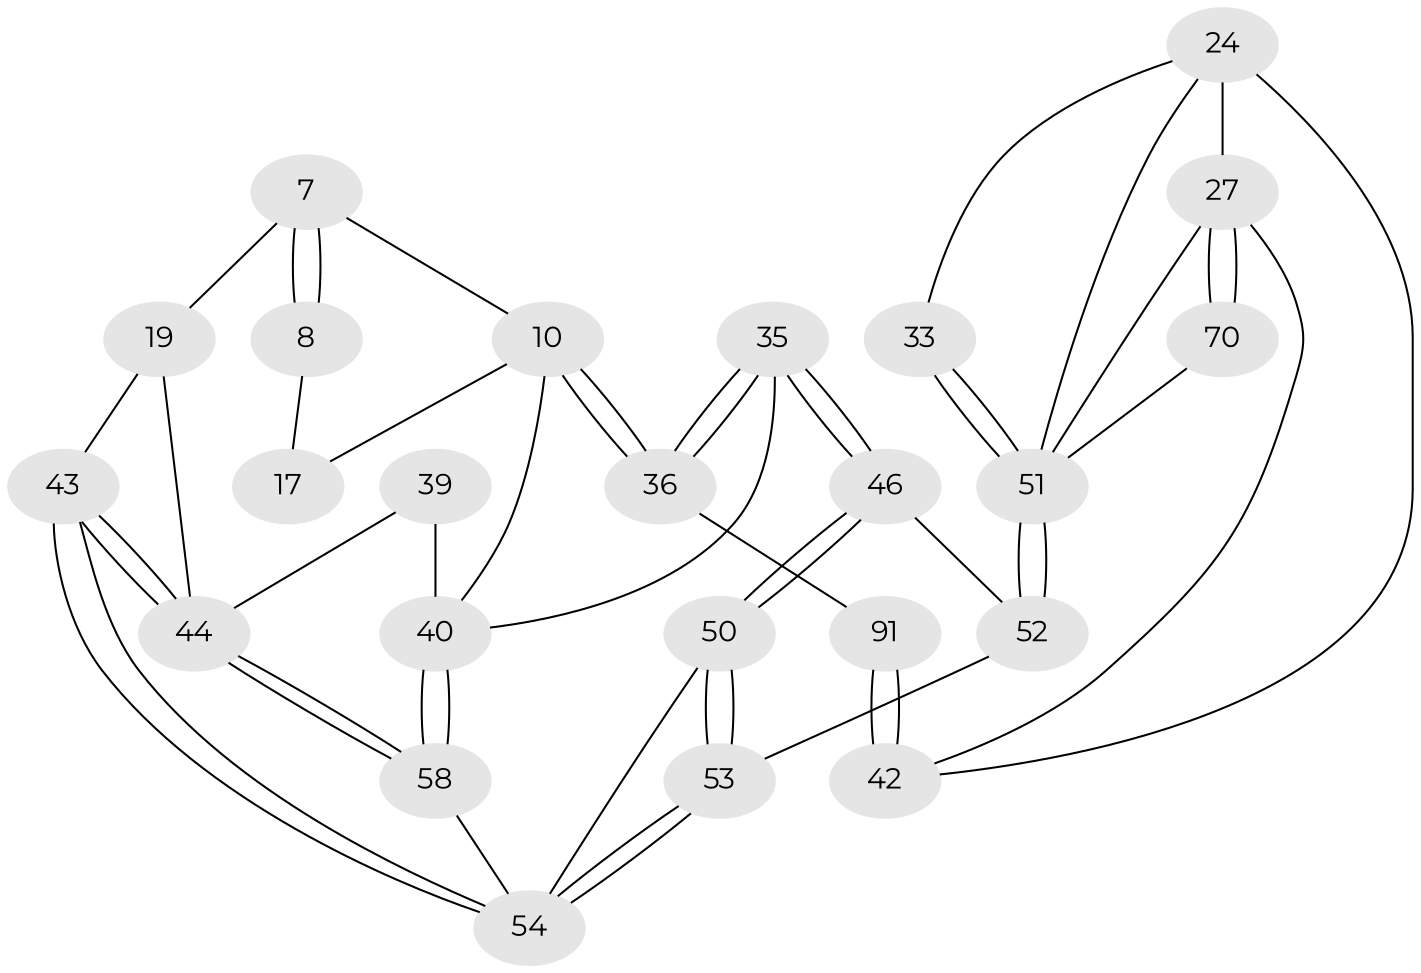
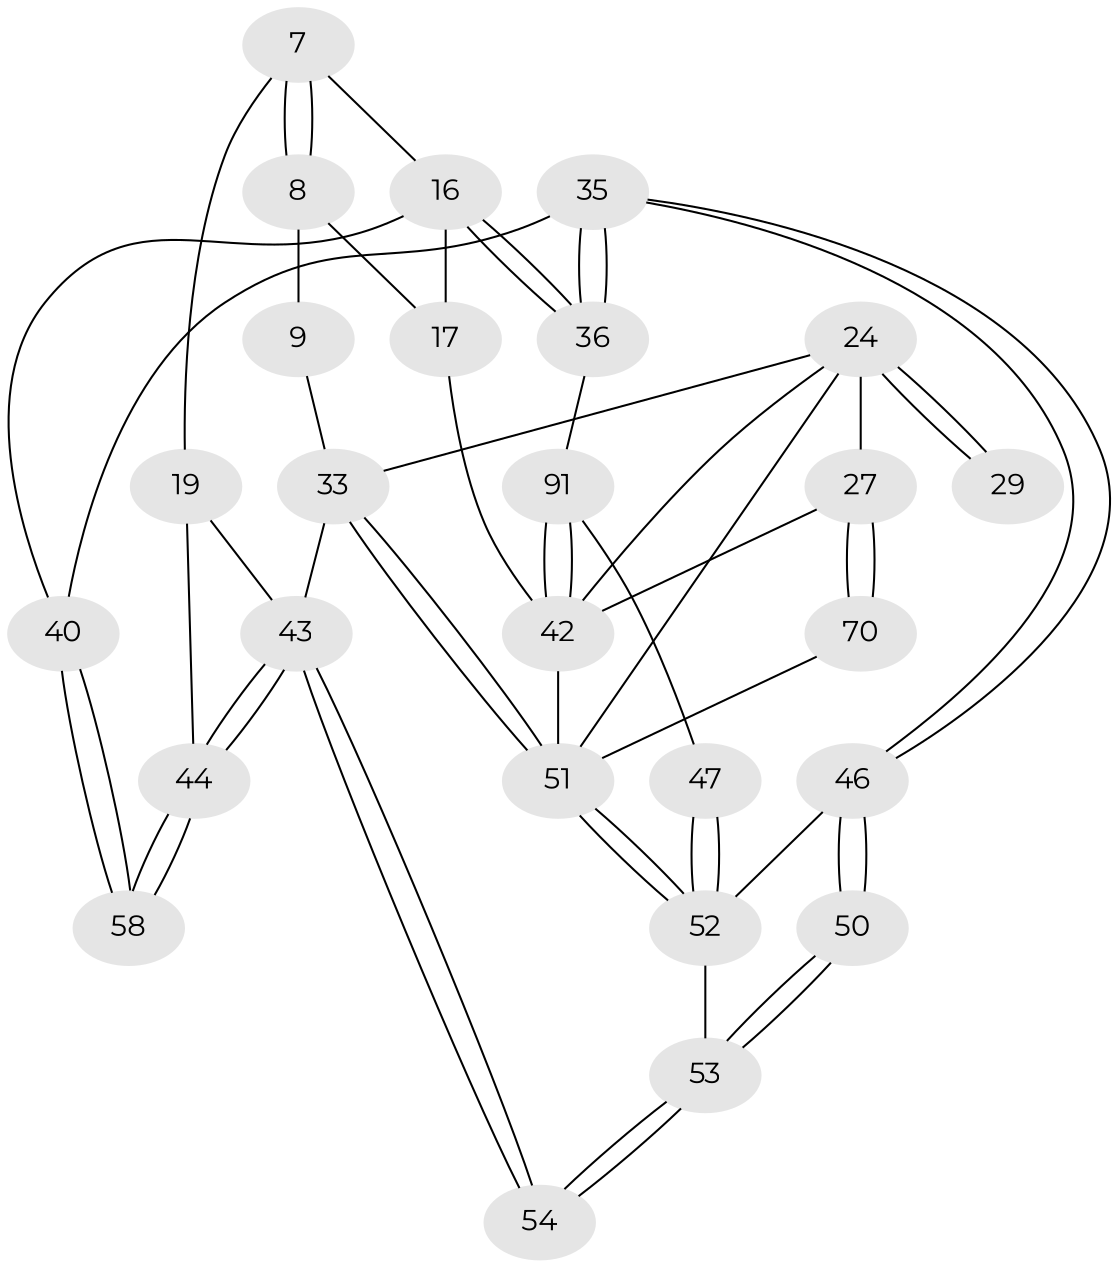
edge "27" -- "51": now "42" -- "51"
node "9": added
node "10": label "10" -> "16"
node "39": removed
node "29": added
edge "17" -- "42": added
edge "33" -- "43": added
edge "50" -- "54": removed
node "47": added
edge "58" -- "54": removed
